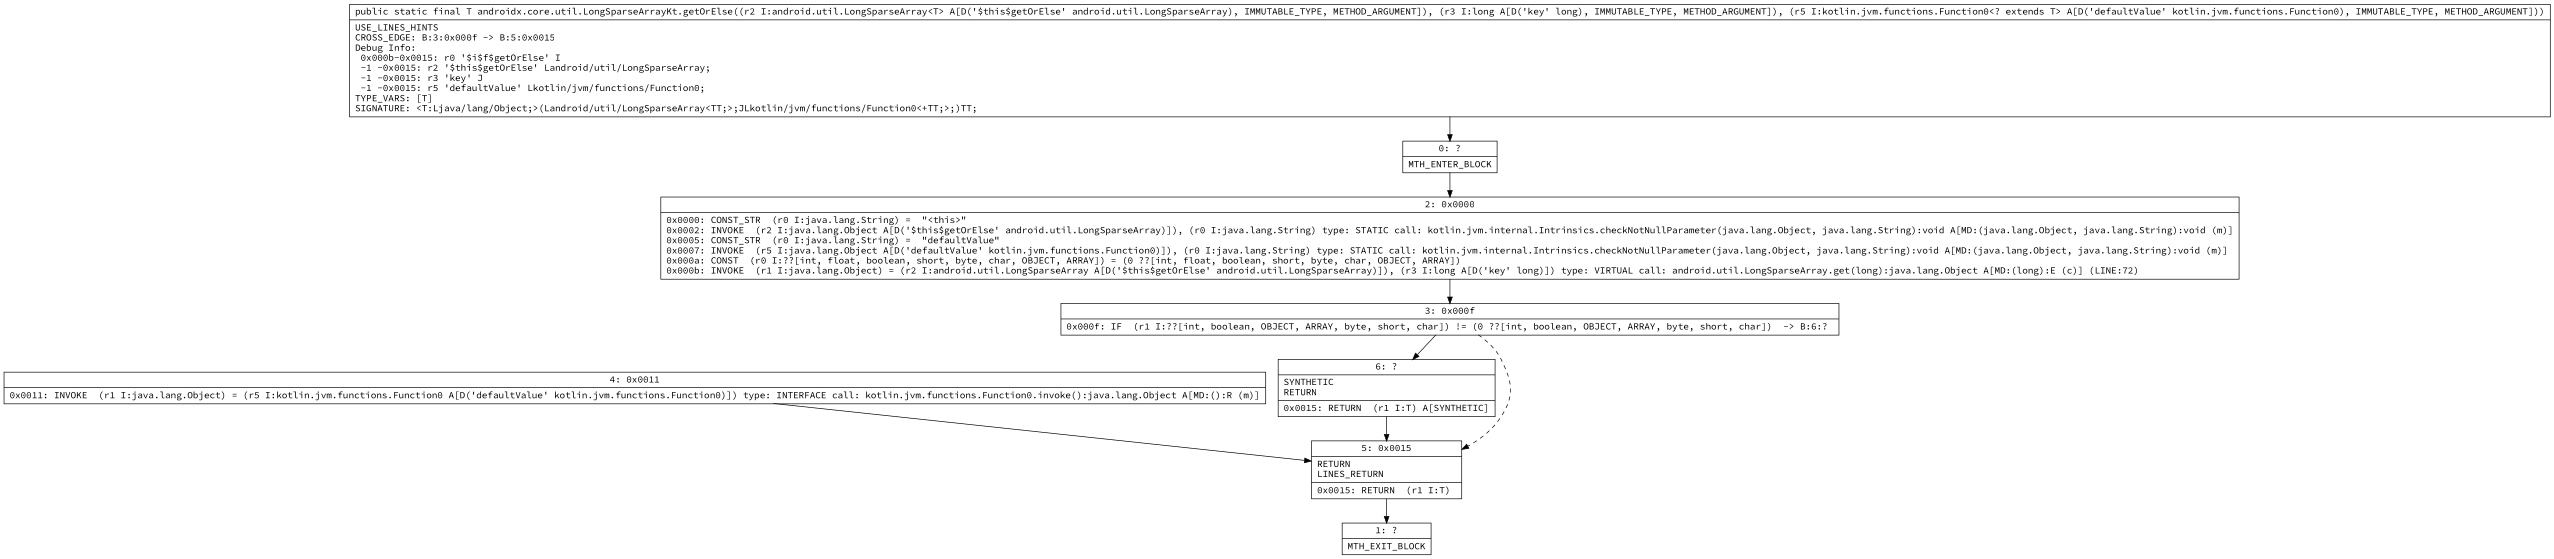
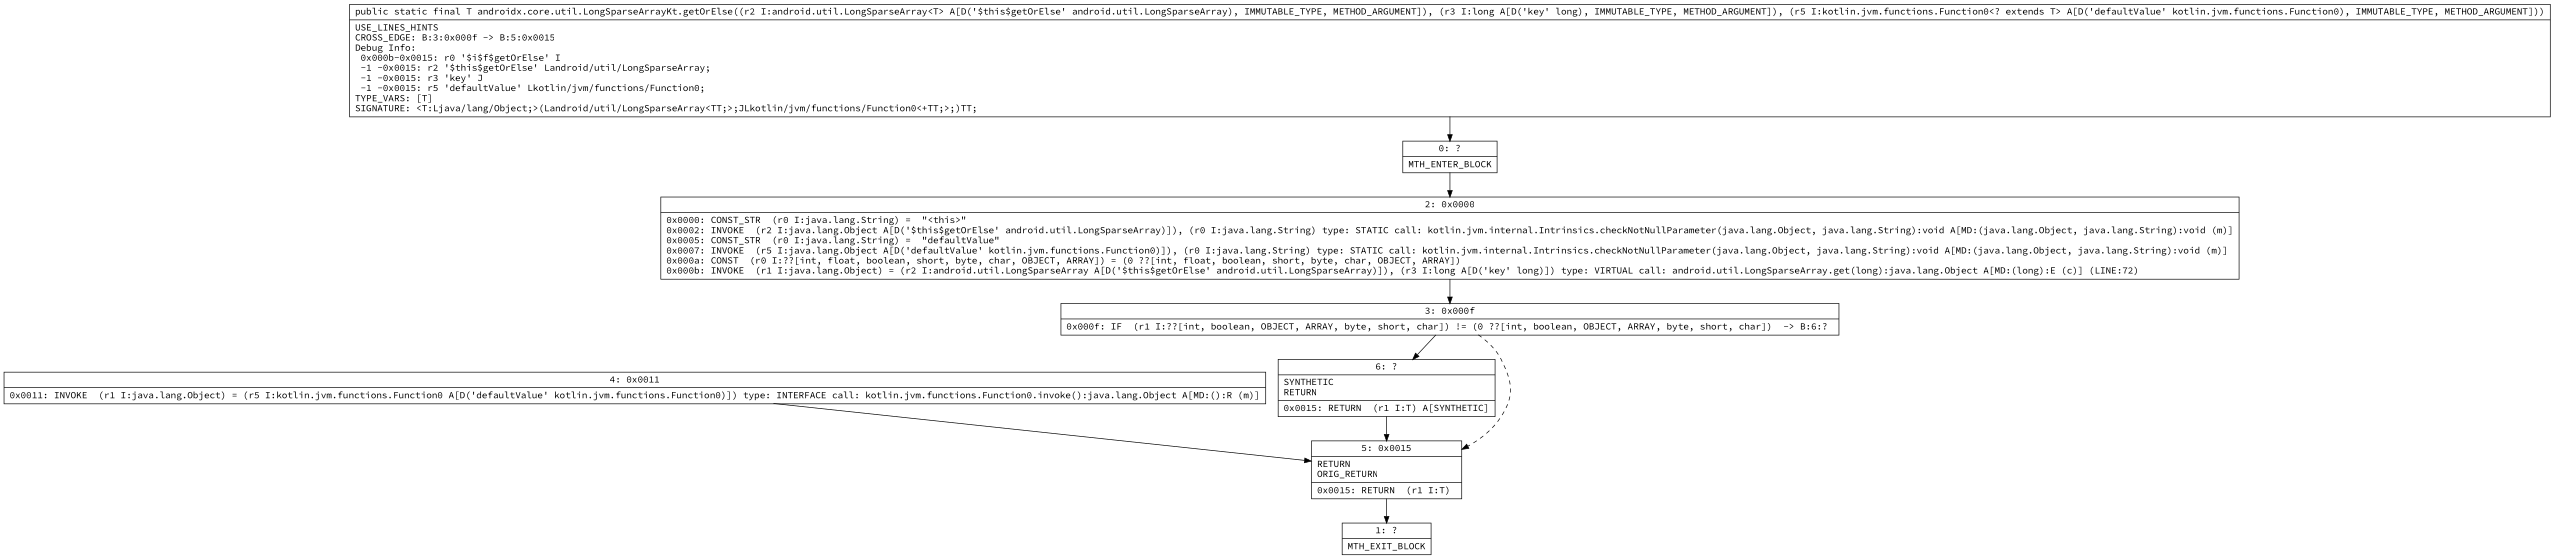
node "5: 0x0015": text "LINES_RETURN" -> "ORIG_RETURN"
